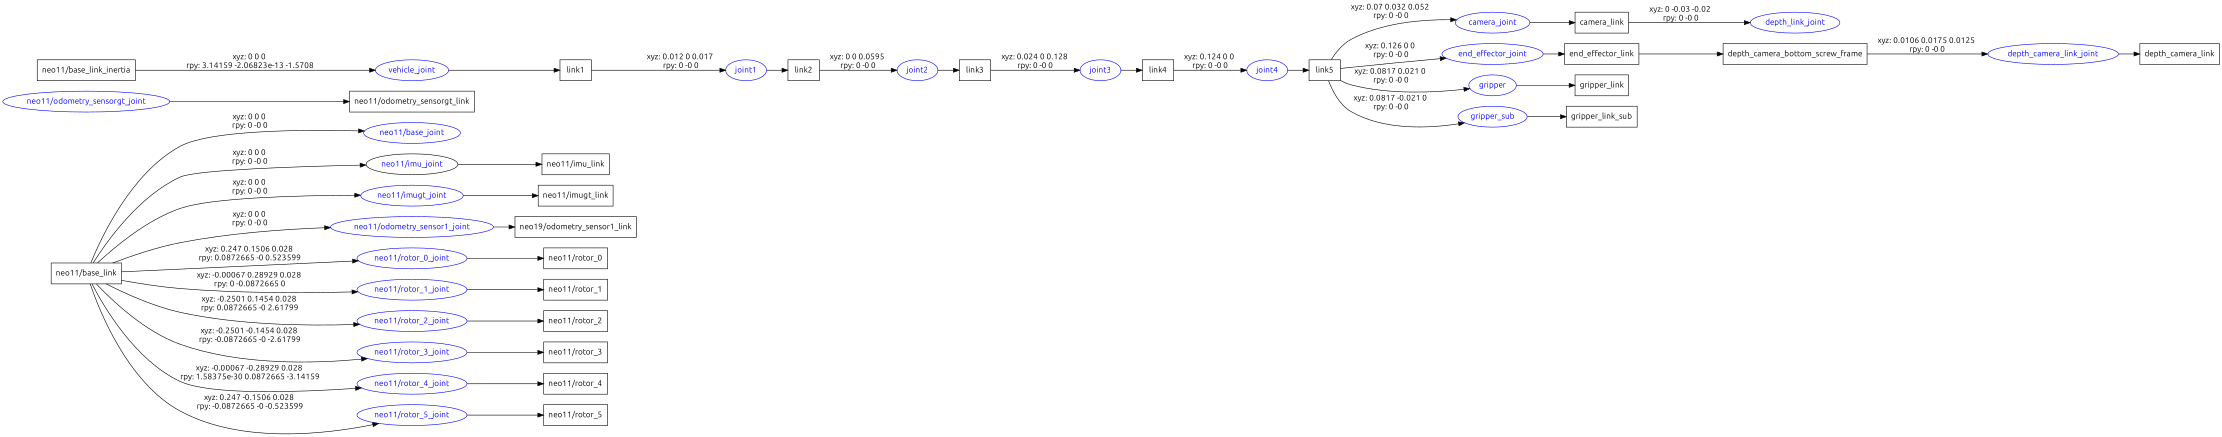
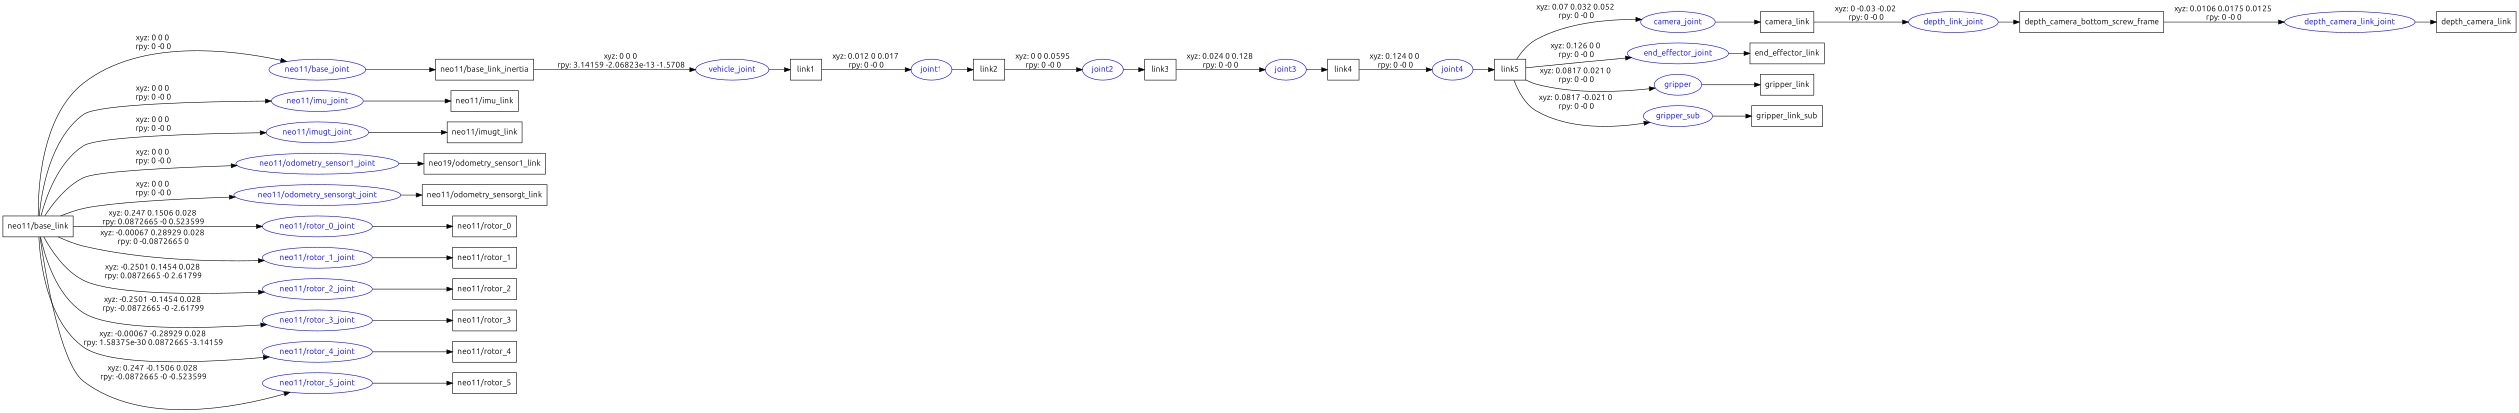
edge "end_effector_link" -> "depth_camera_bottom_screw_frame": now "depth_link_joint" -> "depth_camera_bottom_screw_frame"
edge "neo11/base_joint" -> "neo11/base_link_inertia": added
node "neo11/imu_joint": color black -> blue
edge "neo11/base_link" -> "neo11/odometry_sensorgt_joint": added, label "xyz: 0 0 0 rpy: 0 -0 0"
